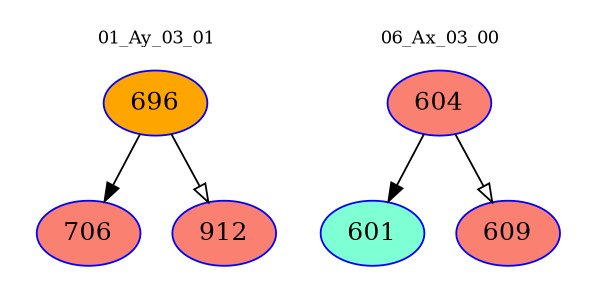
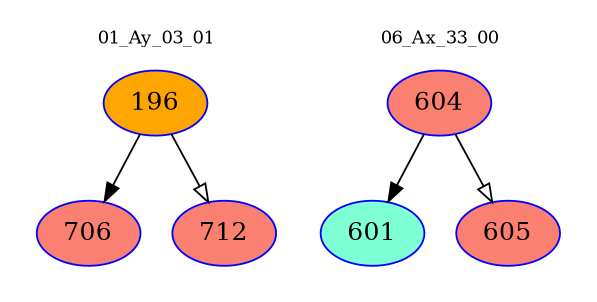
cluster "06_Ax_03_00": label "06_Ax_03_00" -> "06_Ax_33_00"
node "696": label "696" -> "196"
node "912": label "912" -> "712"
node "609": label "609" -> "605"
